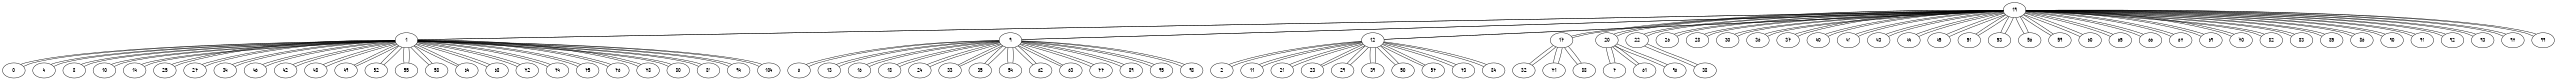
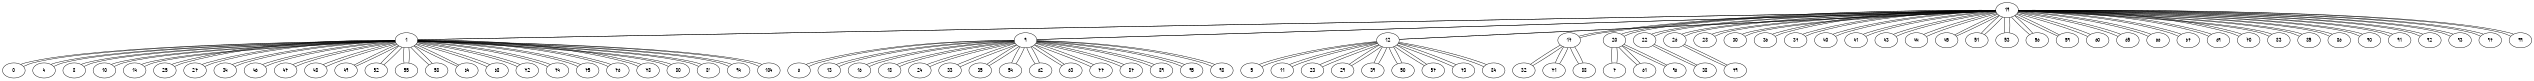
node "82": removed
node "42": label "42" -> "47"
node "87": added
node "2": label "2" -> "5"
node "21": removed
node "79": added
